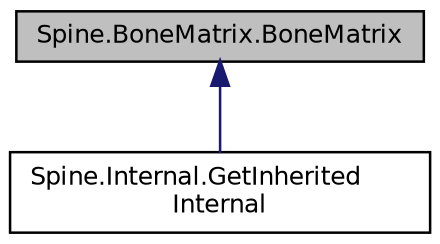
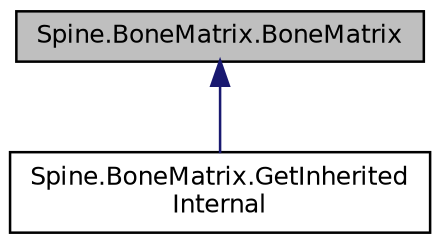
node "Spine.Internal.GetInherited Internal": label "Spine.Internal.GetInherited Internal" -> "Spine.BoneMatrix.GetInherited Internal"
